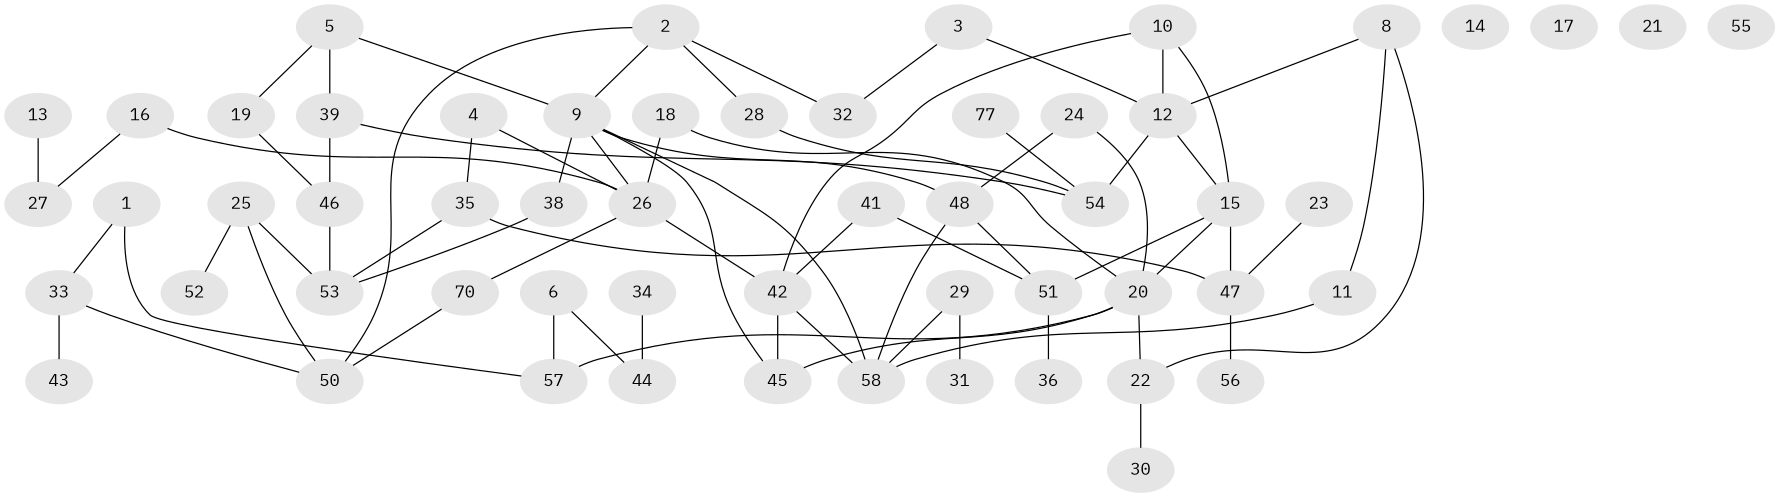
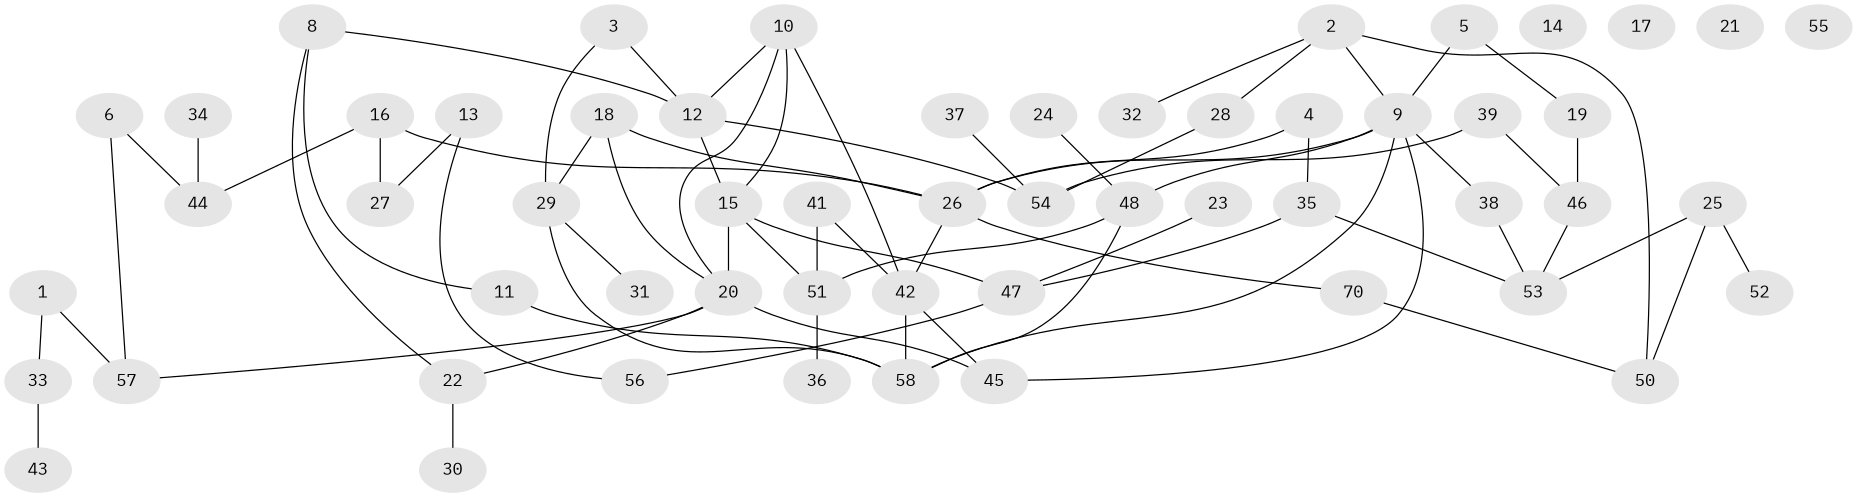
edge "5" -- "39": removed
edge "3" -- "32": now "3" -- "29"
node "77": label "77" -> "37"
edge "18" -- "29": added
edge "16" -- "44": added
edge "24" -- "20": now "10" -- "20"
edge "13" -- "56": added
edge "33" -- "50": removed
